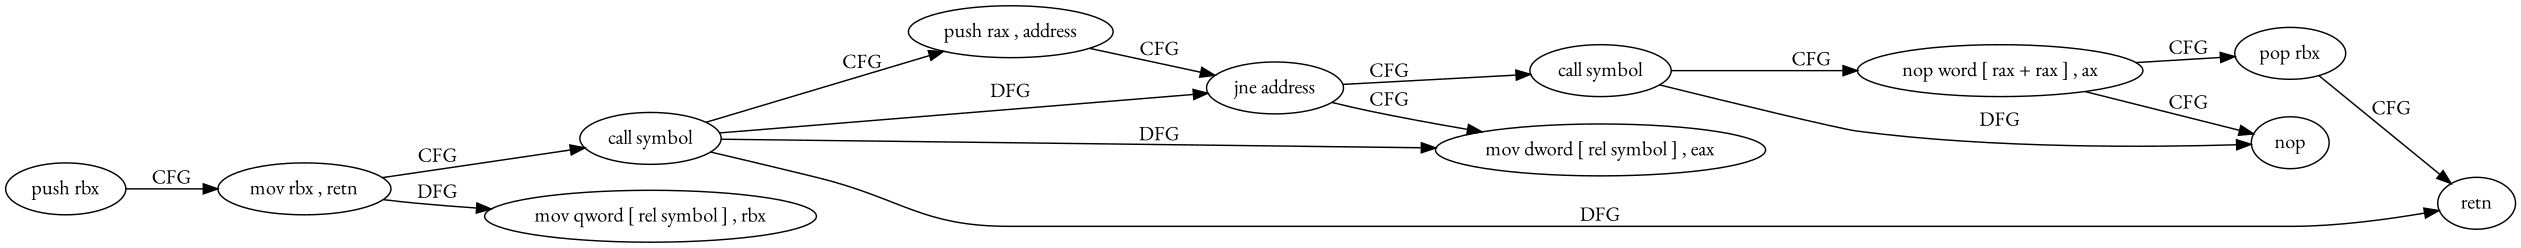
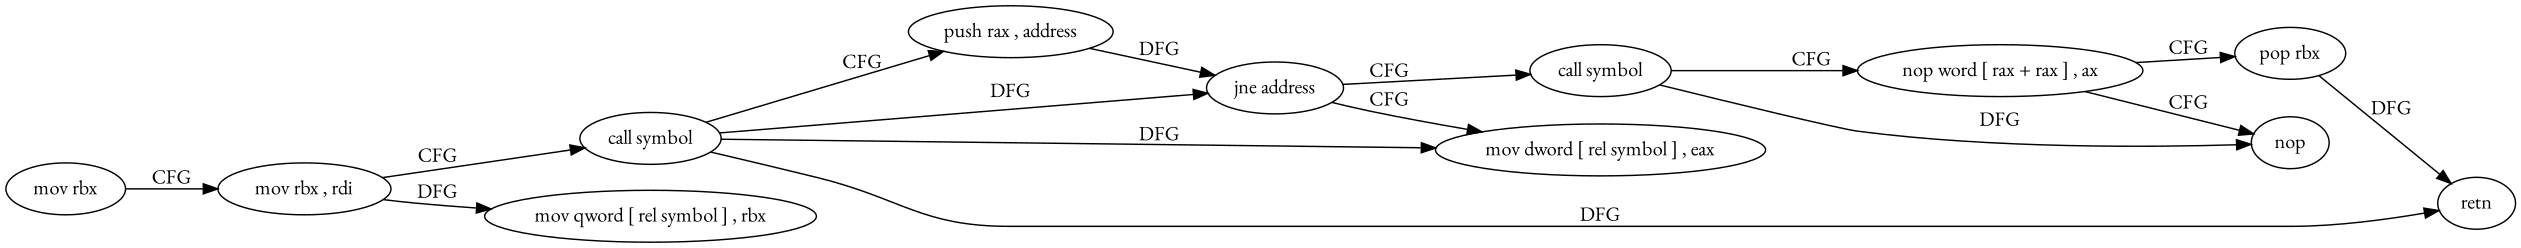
edge "push rax , address" -> "jne address": label "CFG" -> "DFG"
edge "pop rbx" -> "retn": label "CFG" -> "DFG"
node "push rbx": label "push rbx" -> "mov rbx"
node "mov rbx , retn": label "mov rbx , retn" -> "mov rbx , rdi"
